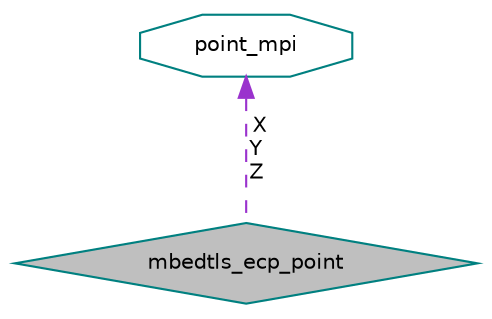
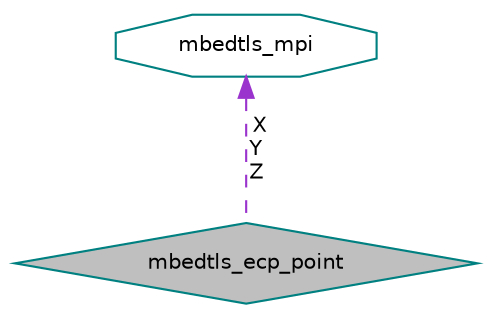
node "point_mpi": label "point_mpi" -> "mbedtls_mpi"
